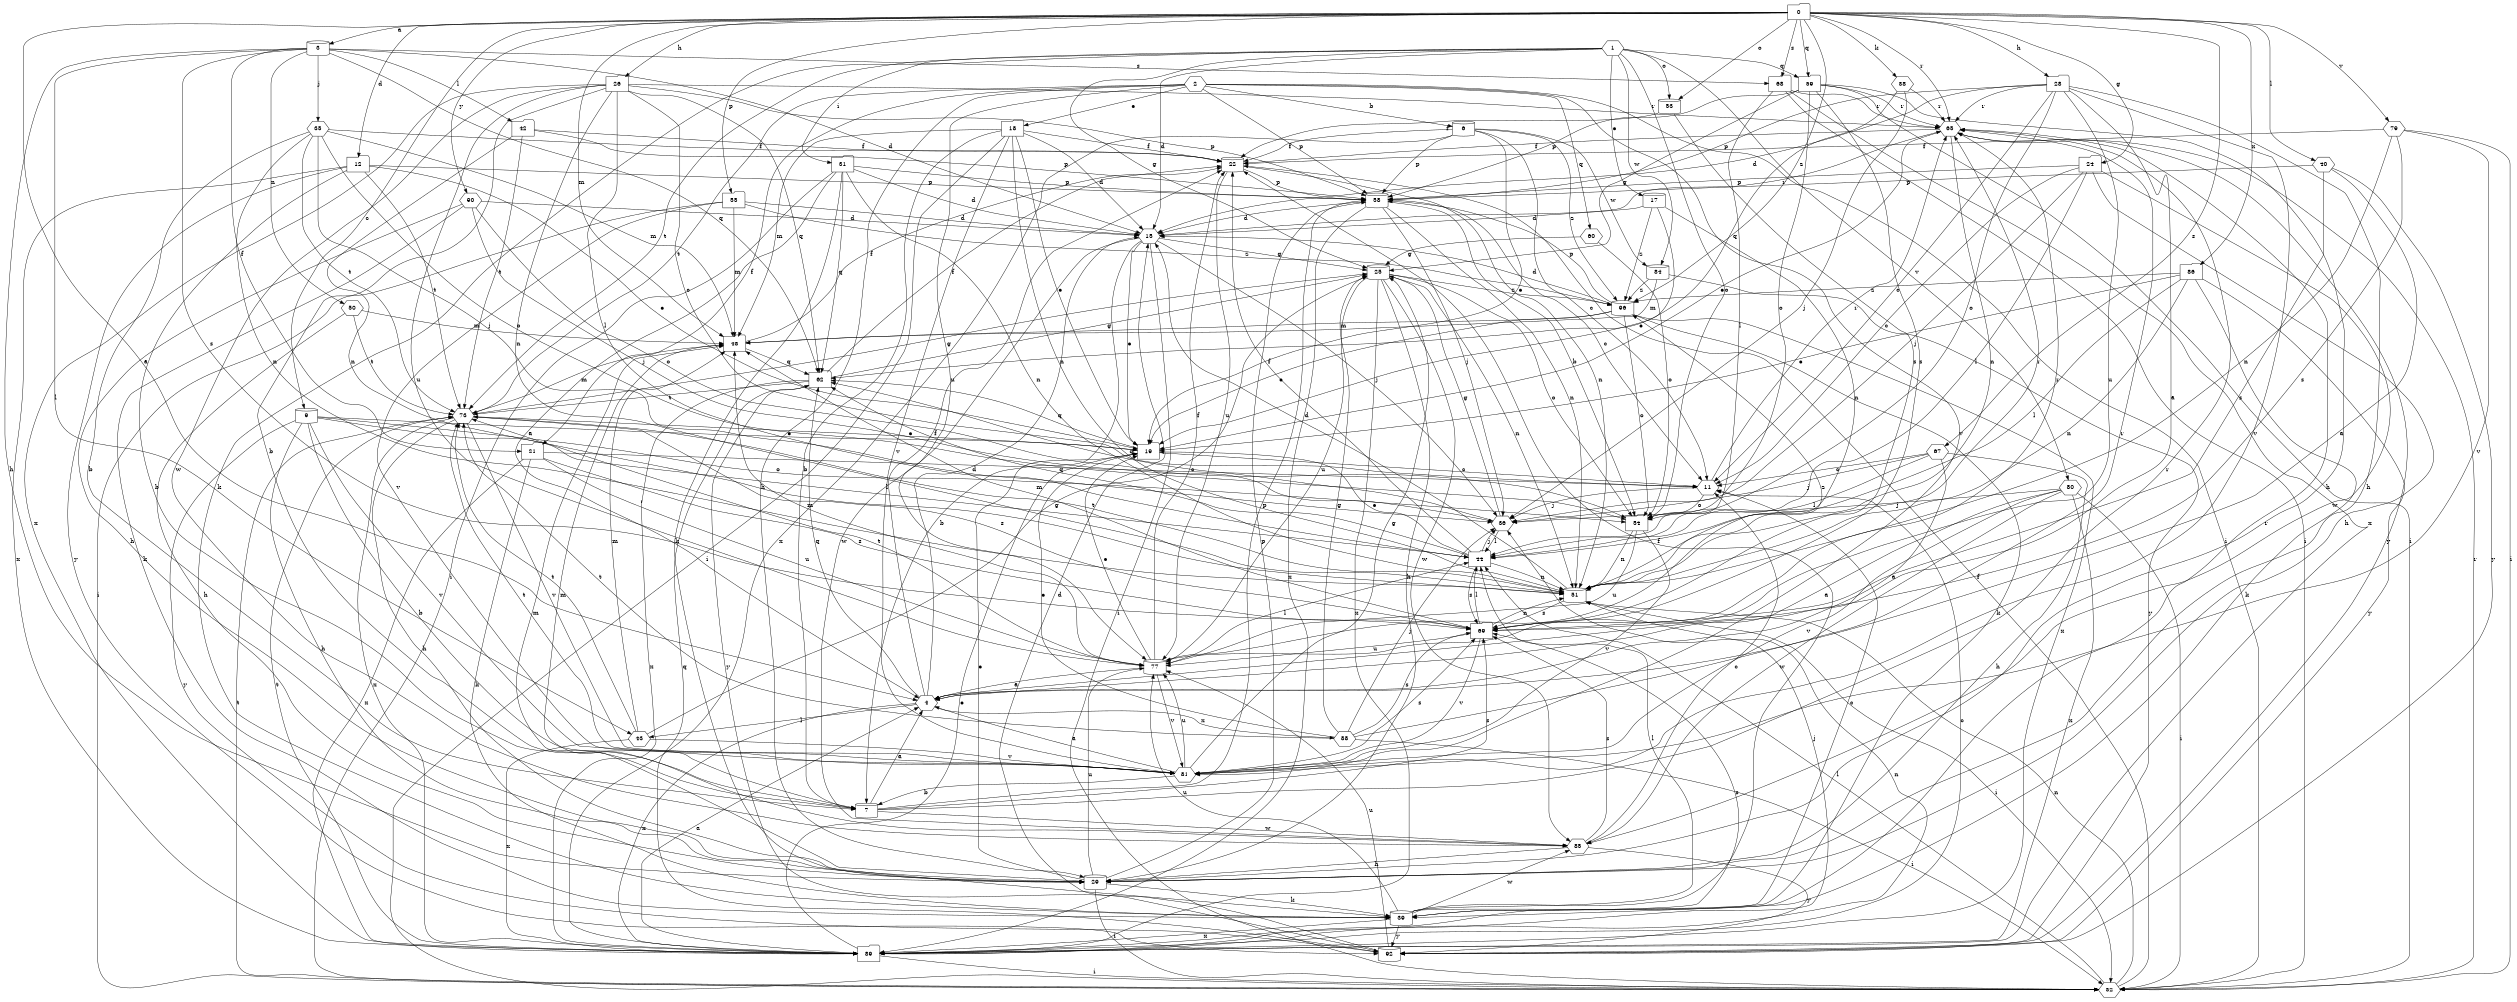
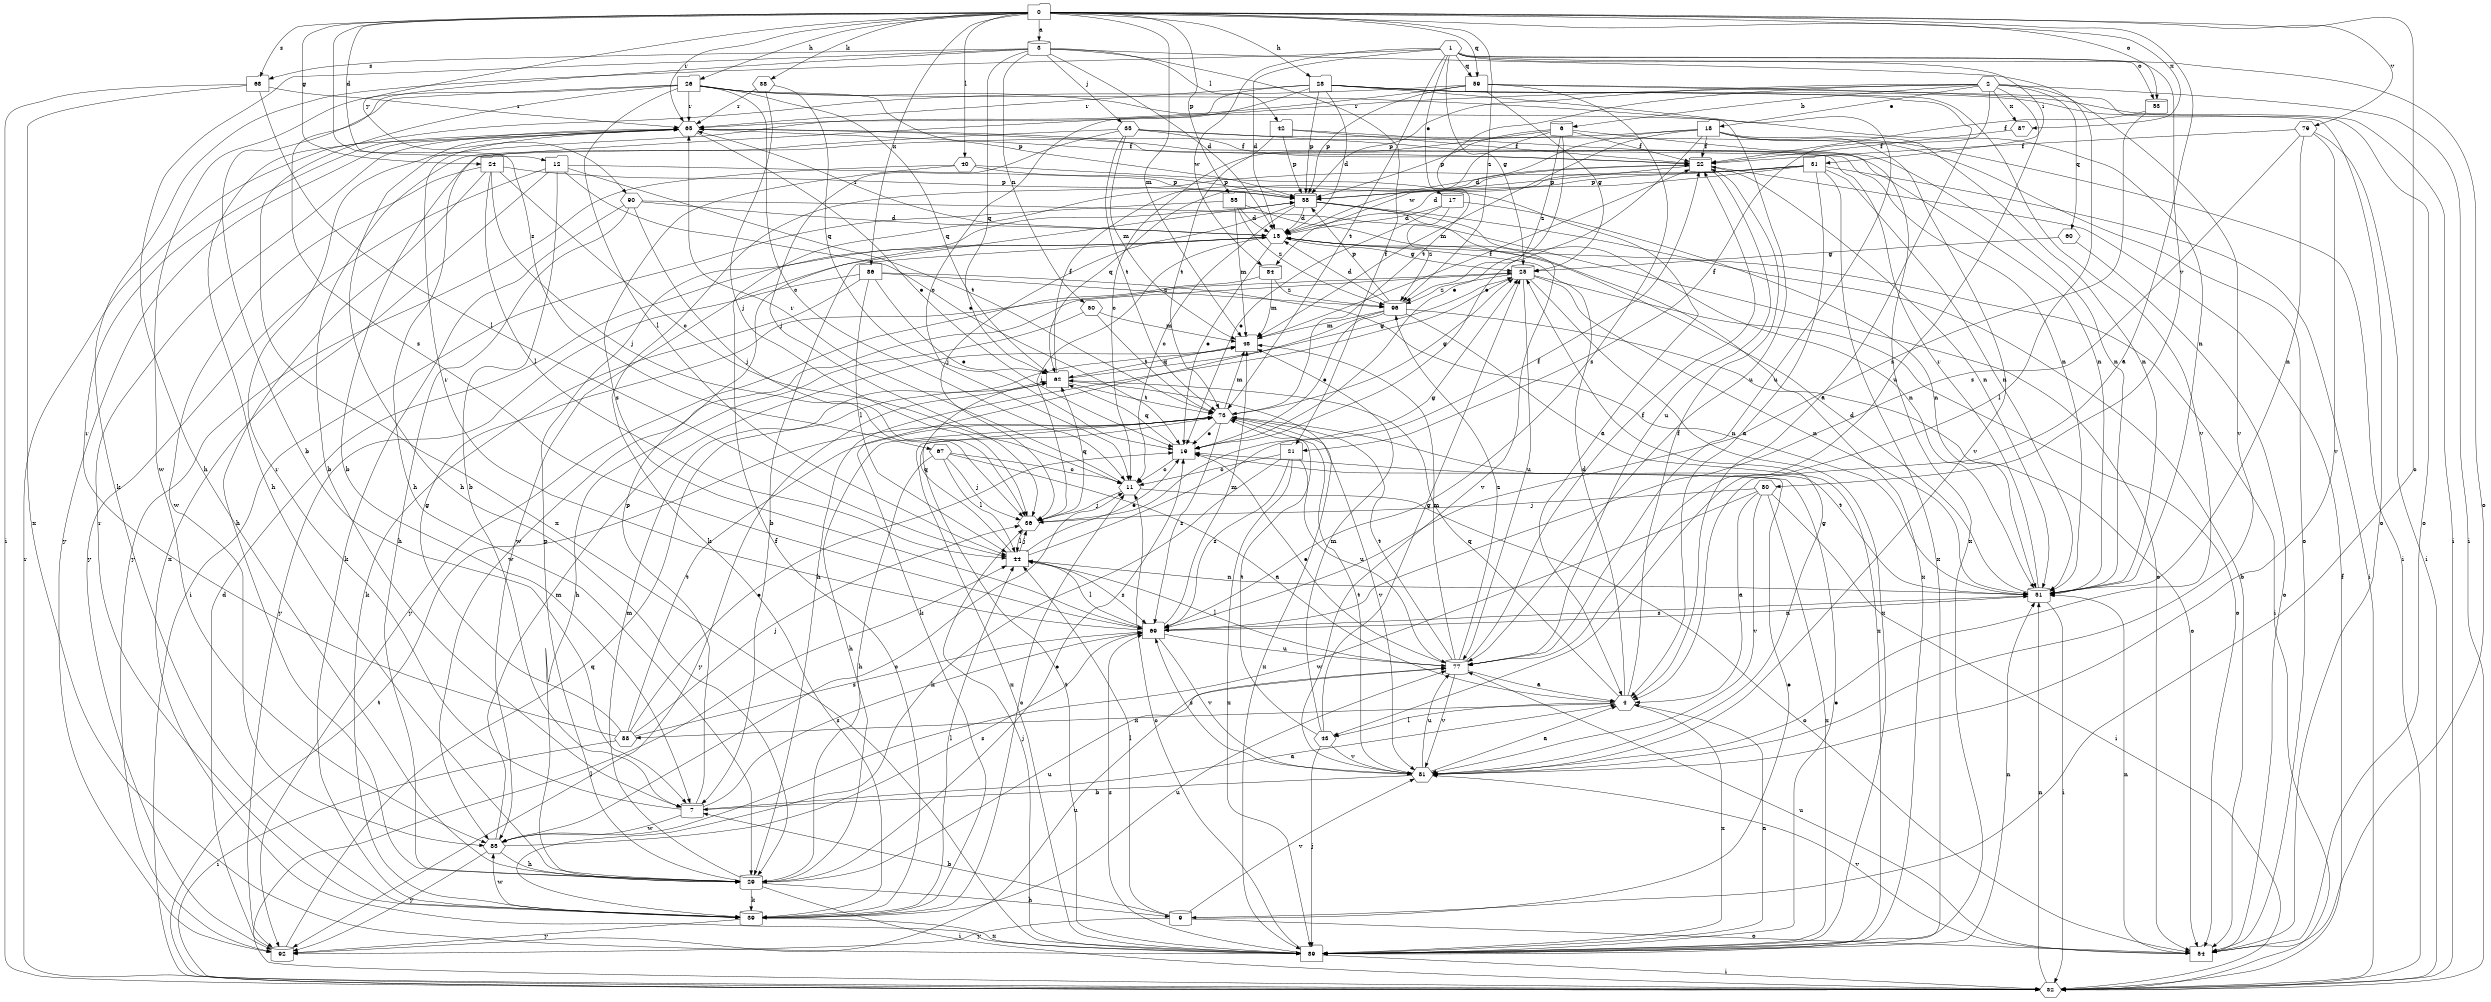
node "87": added
edge "9" -> "29": reversed
edge "43" -> "89": label "x" -> "j"
edge "31" -> "89": added, label "x"
